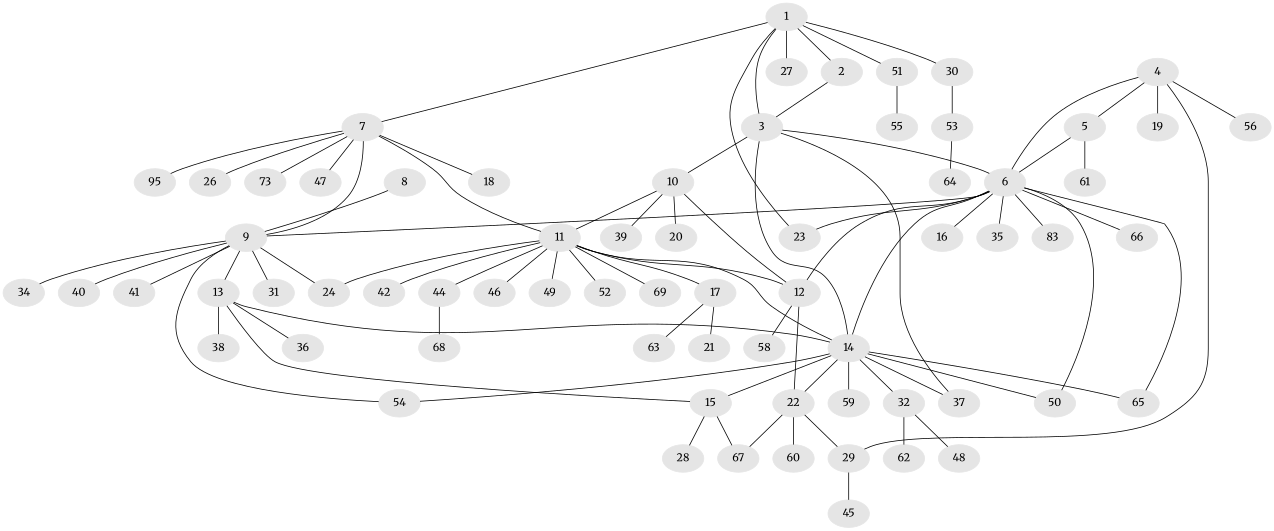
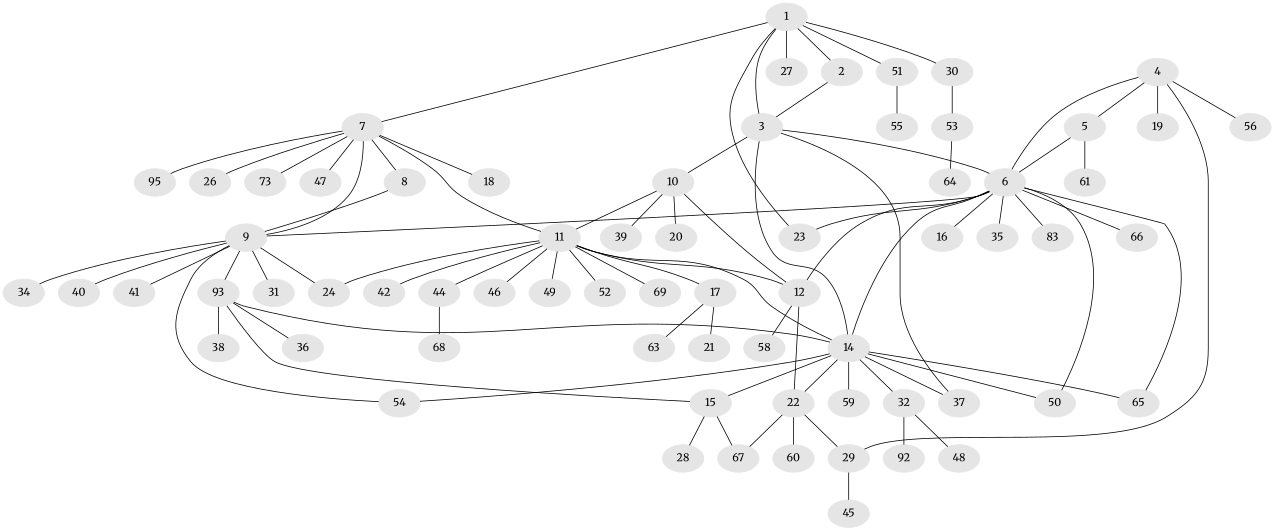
edge "7" -- "8": added
node "13": label "13" -> "93"
node "62": label "62" -> "92"
